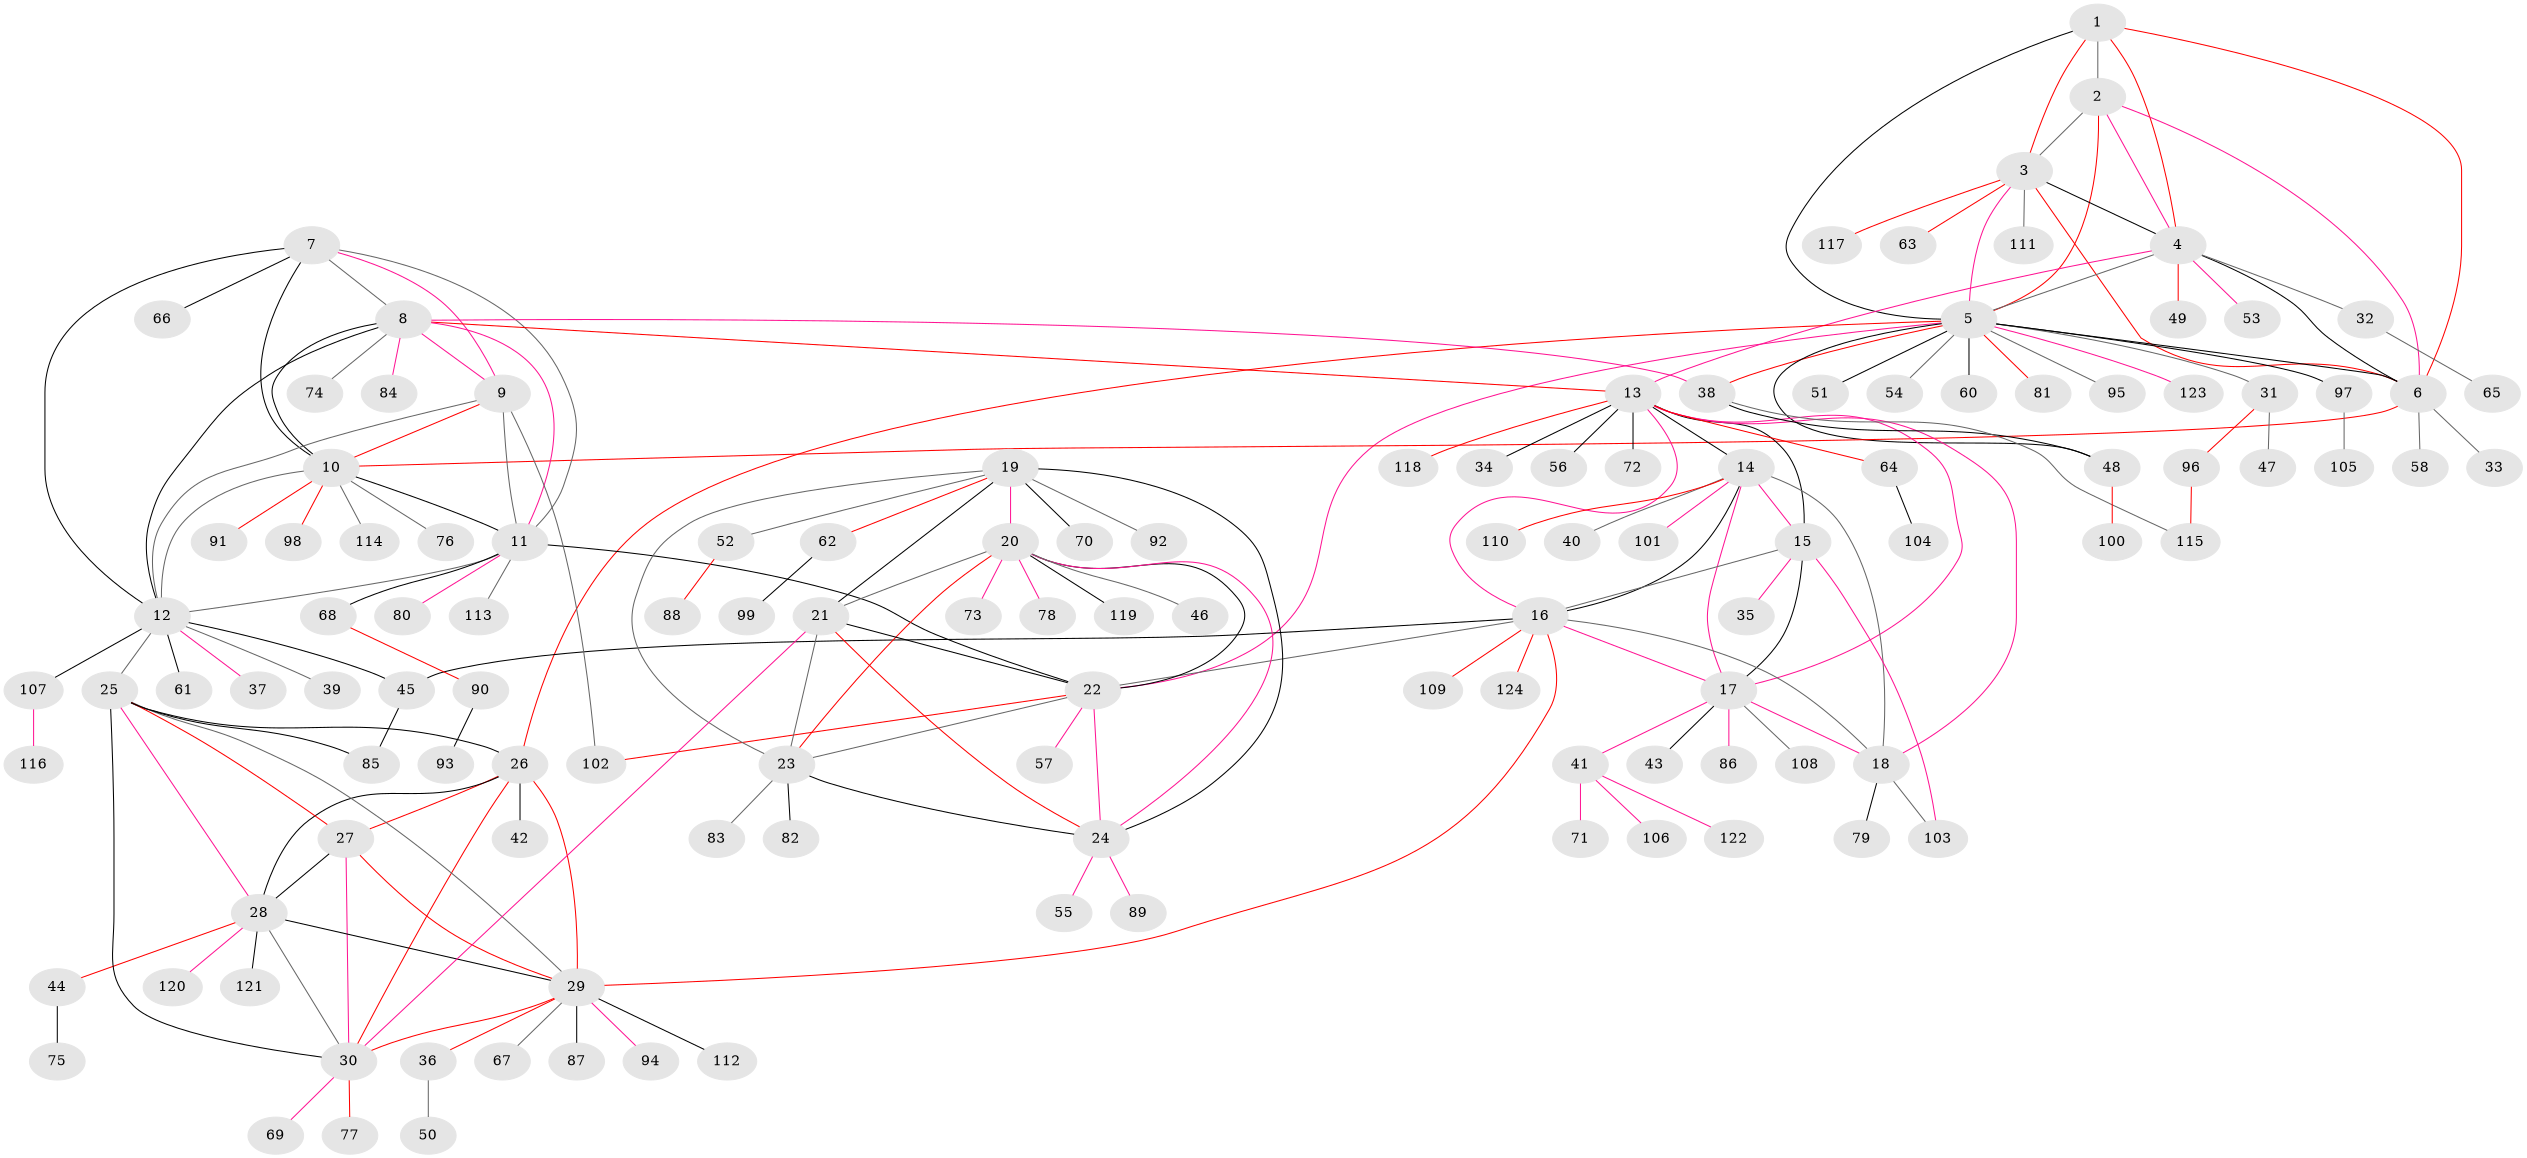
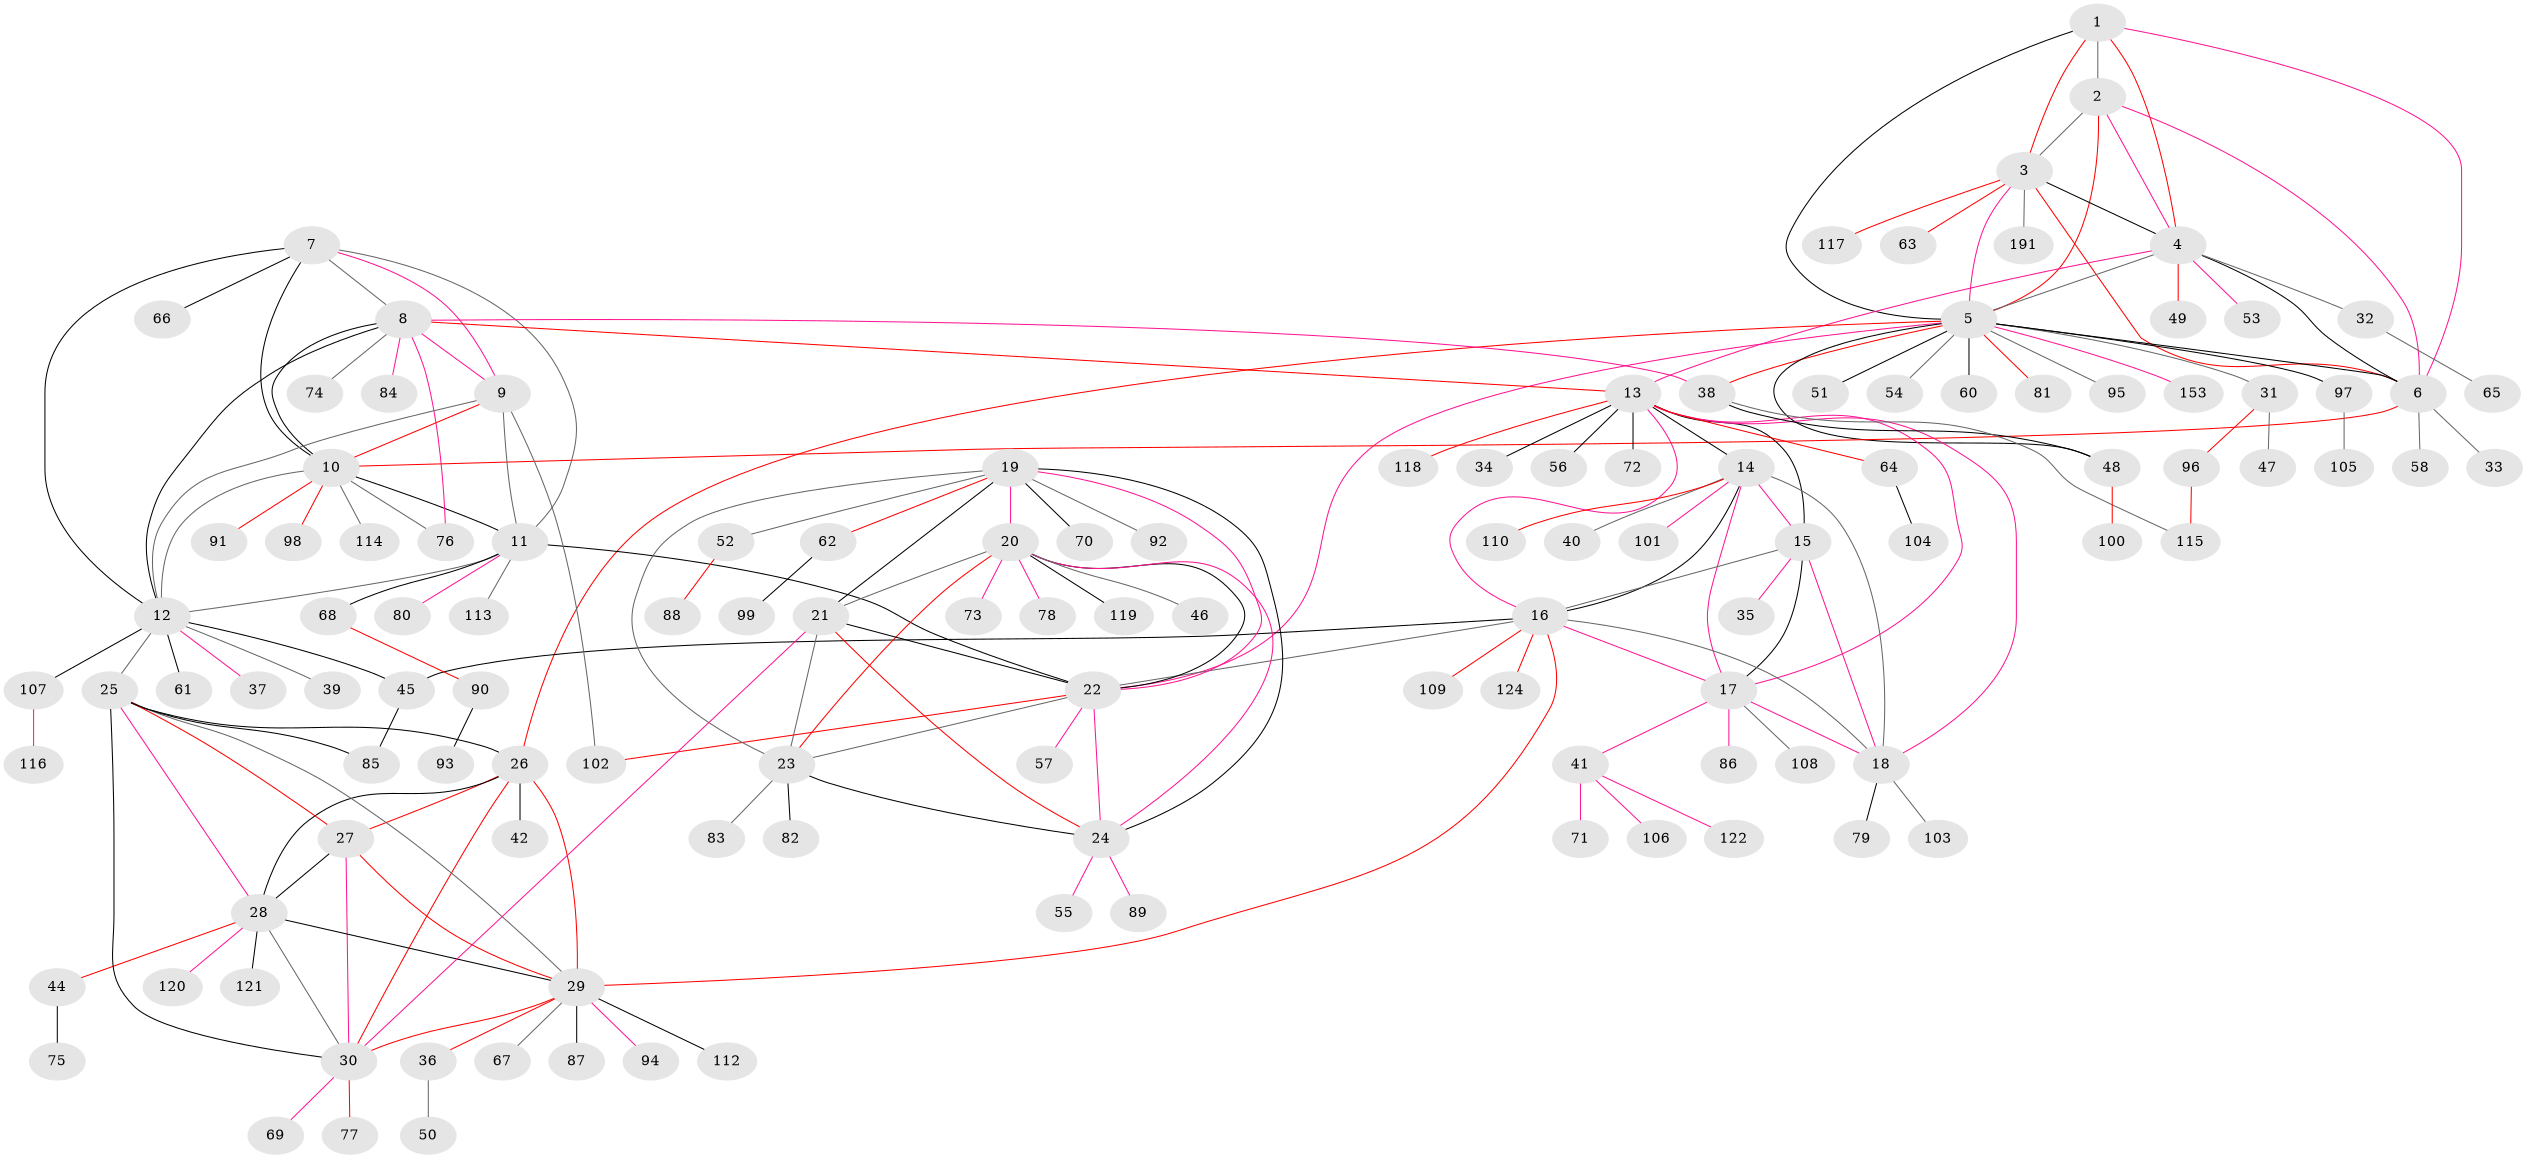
edge "1" -- "6": color red -> deeppink
node "111": label "111" -> "191"
edge "8" -- "11": now "8" -- "76"
node "123": label "123" -> "153"
edge "19" -- "22": added
edge "15" -- "103": now "15" -- "18"
node "43": removed
